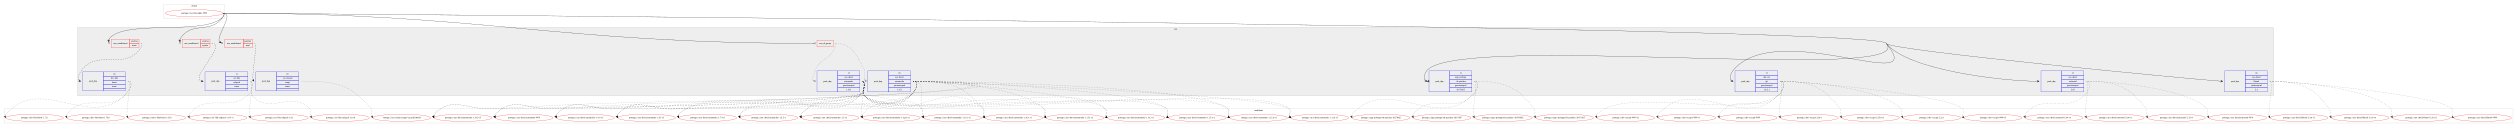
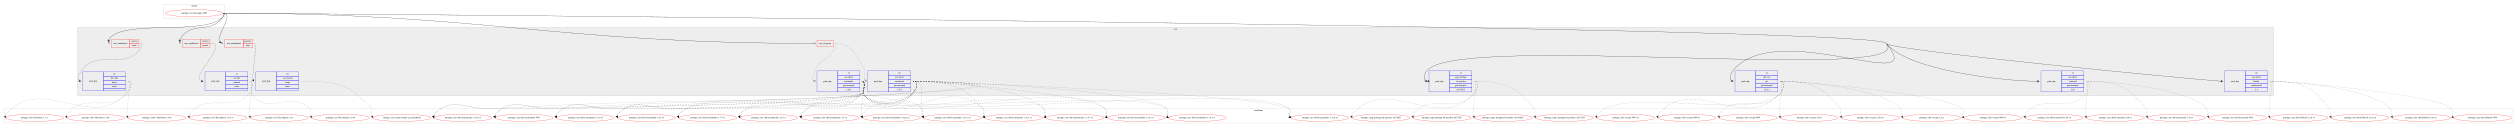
node "portage://sys-devel/automake-1.12.6-r2": removed
